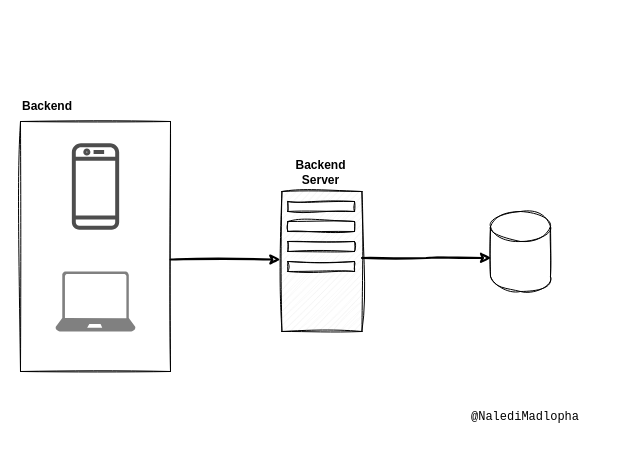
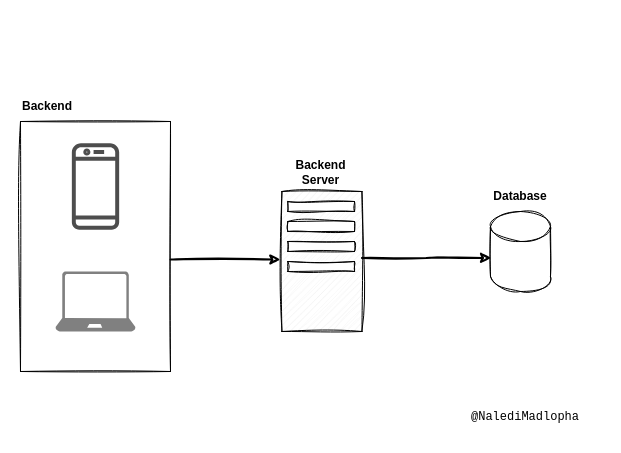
node "Database": added
